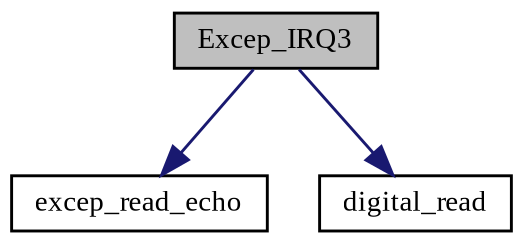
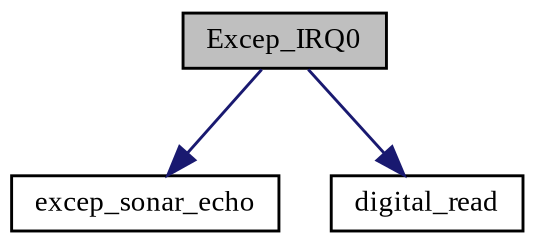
node "Excep_IRQ3": label "Excep_IRQ3" -> "Excep_IRQ0"
node "excep_read_echo": label "excep_read_echo" -> "excep_sonar_echo"
